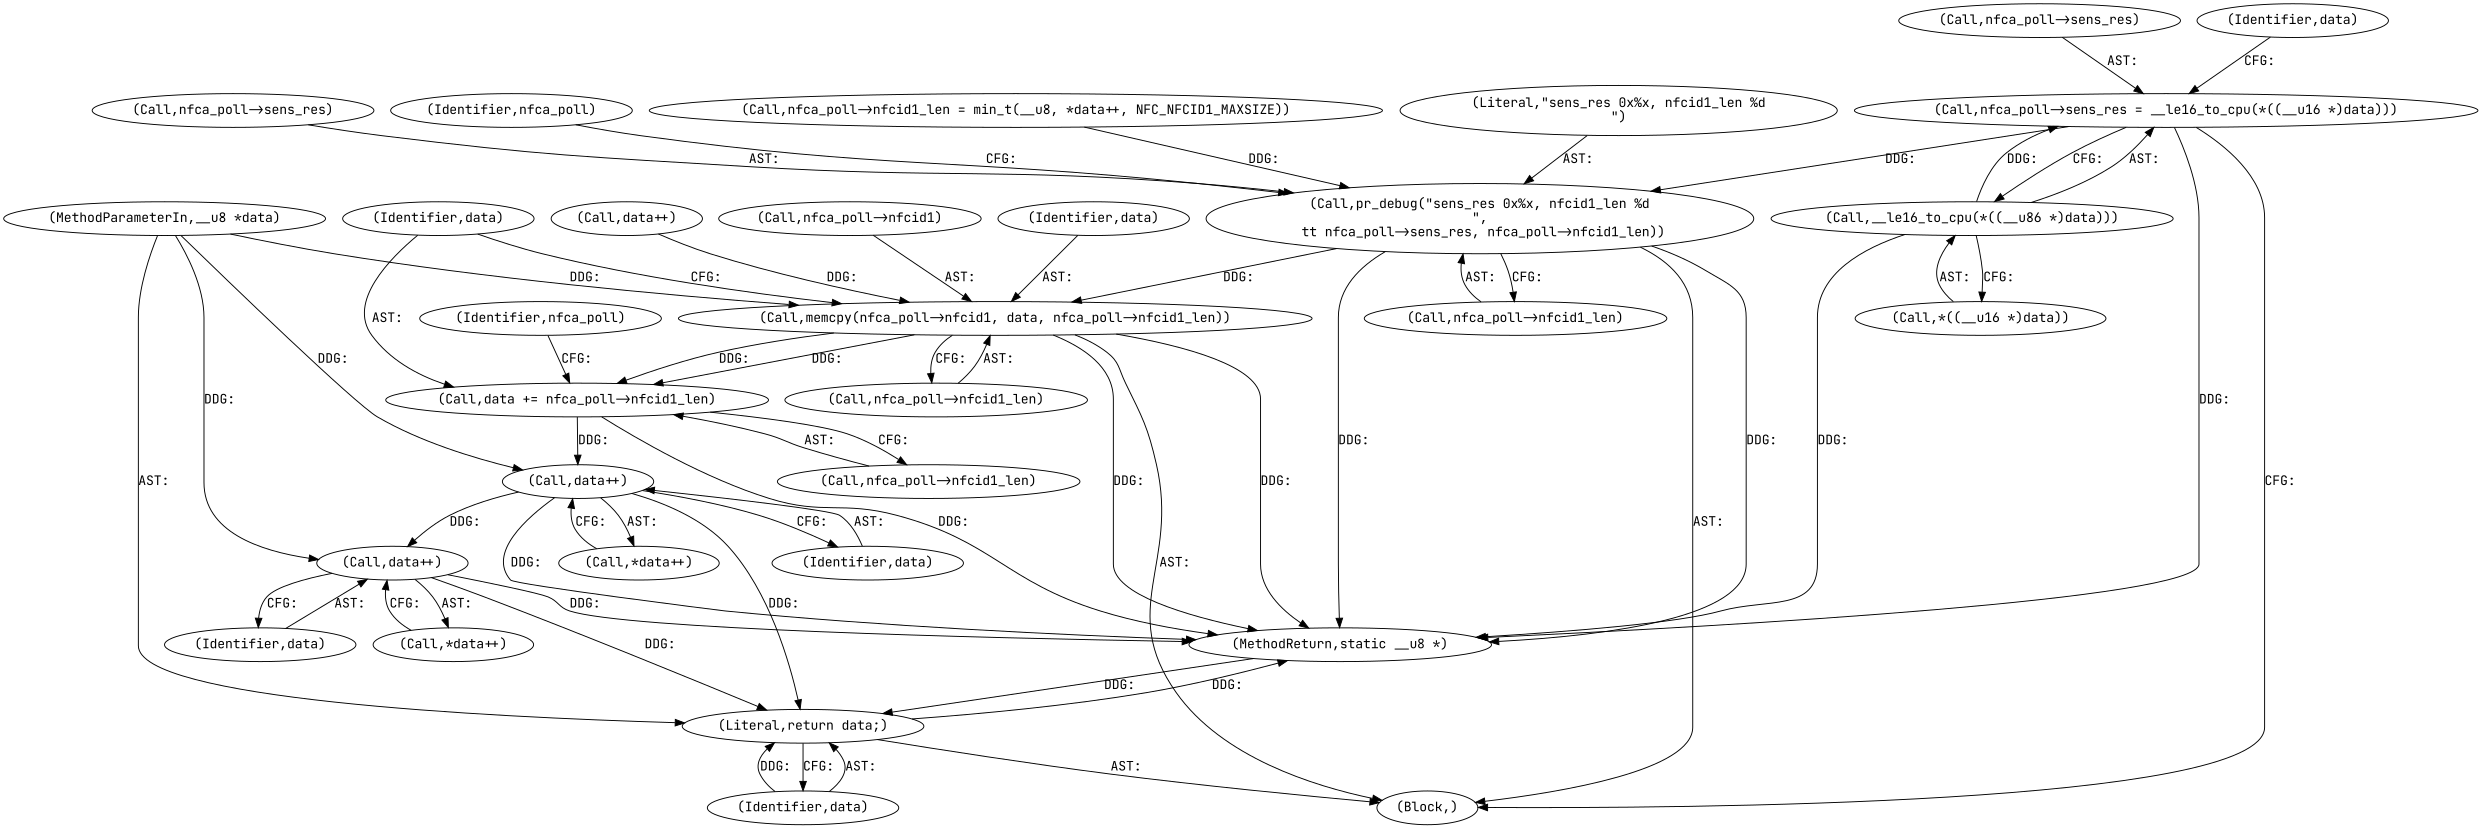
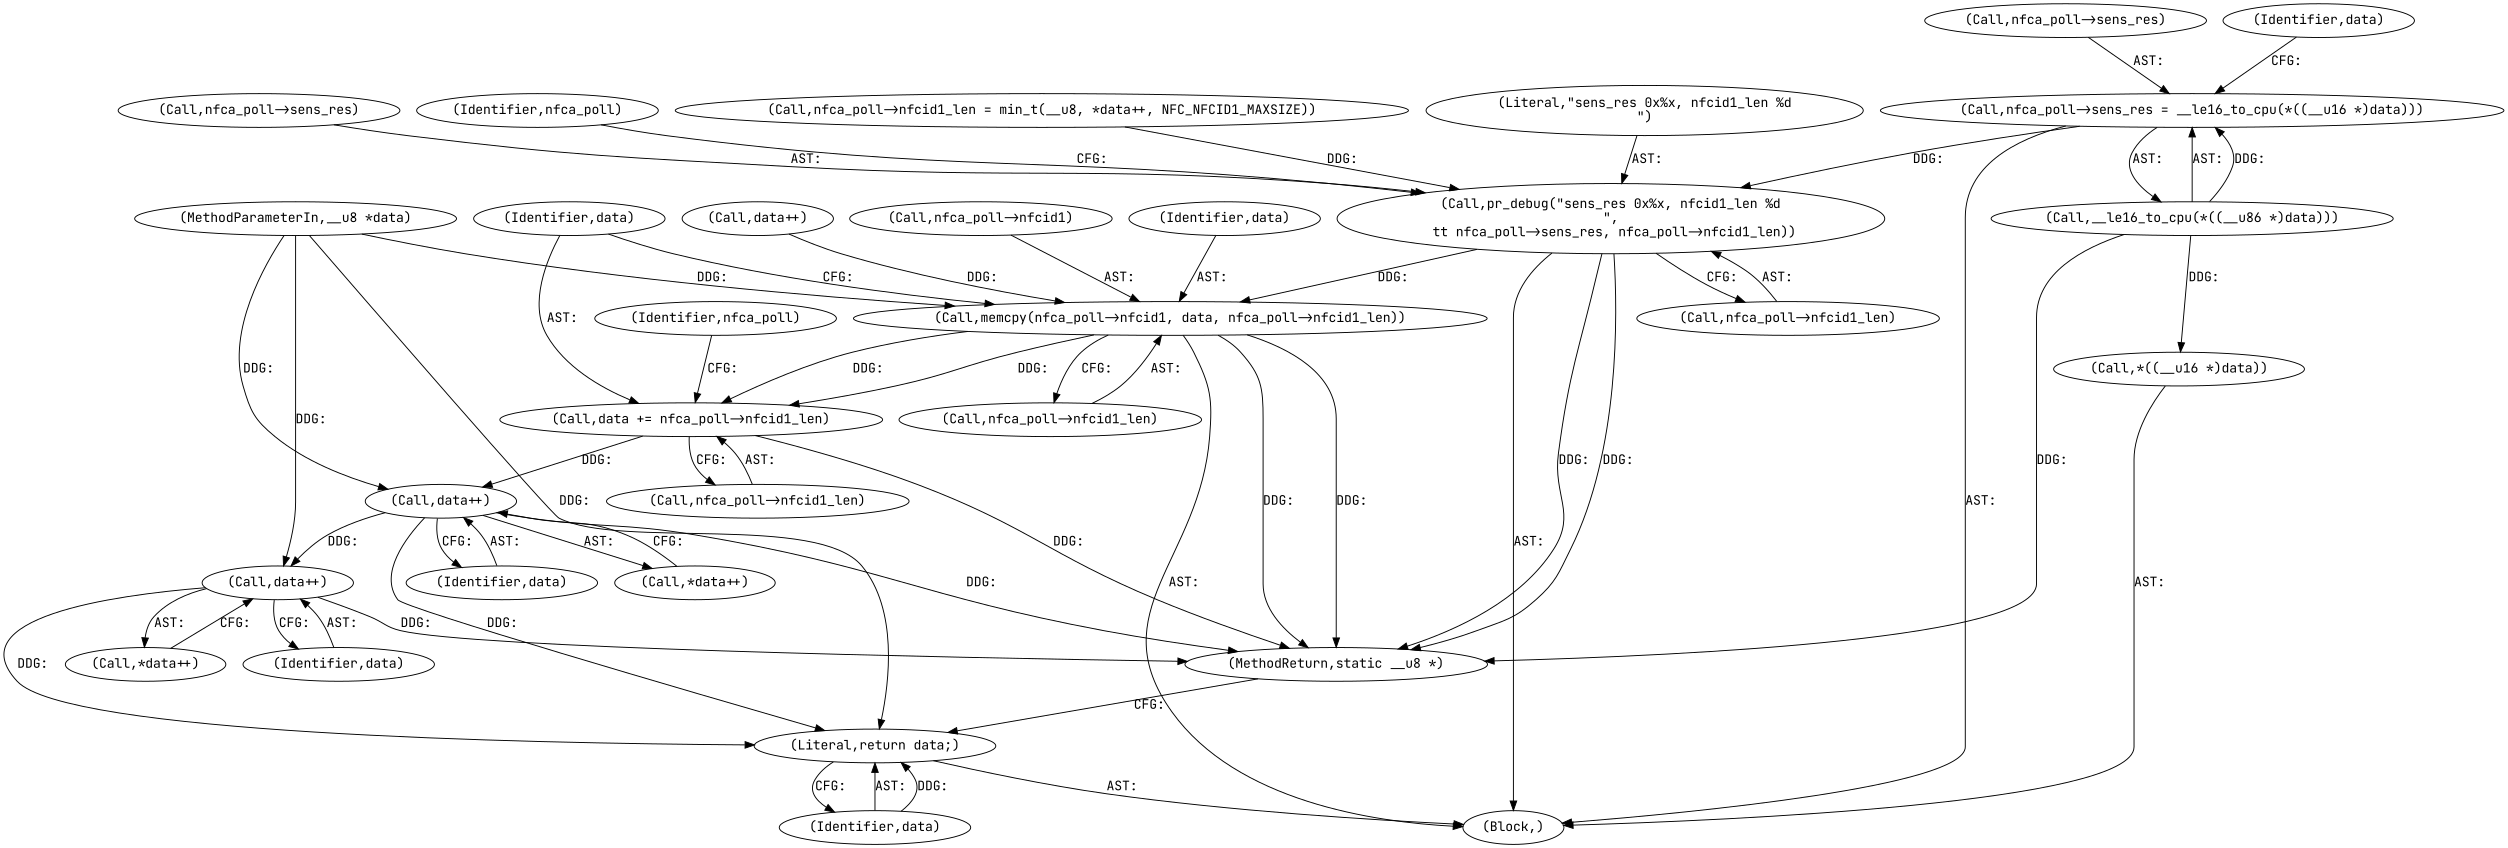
edge "(Call,nfca_poll->sens_res = __le16_to_cpu(*((__u16 *)data)))" -> "(Call,__le16_to_cpu(*((__u86 *)data)))": label "CFG: " -> "AST: "
edge "(Call,*((__u16 *)data))" -> "(Call,__le16_to_cpu(*((__u86 *)data)))": now "(Call,*((__u16 *)data))" -> "(Block,)"
edge "(Call,__le16_to_cpu(*((__u86 *)data)))" -> "(Call,*((__u16 *)data))": label "CFG: " -> "DDG: "
edge "(MethodParameterIn,__u8 *data)" -> "(Literal,return data;)": label "AST: " -> "DDG: "
edge "(Call,nfca_poll->sens_res = __le16_to_cpu(*((__u16 *)data)))" -> "(Block,)": label "CFG: " -> "AST: "
edge "(Call,nfca_poll->sens_res = __le16_to_cpu(*((__u16 *)data)))" -> "(MethodReturn,static __u8 *)": removed, label "DDG:"
edge "(MethodReturn,static __u8 *)" -> "(Literal,return data;)": label "DDG: " -> "CFG: "
edge "(Literal,return data;)" -> "(MethodReturn,static __u8 *)": removed, label "DDG:"
